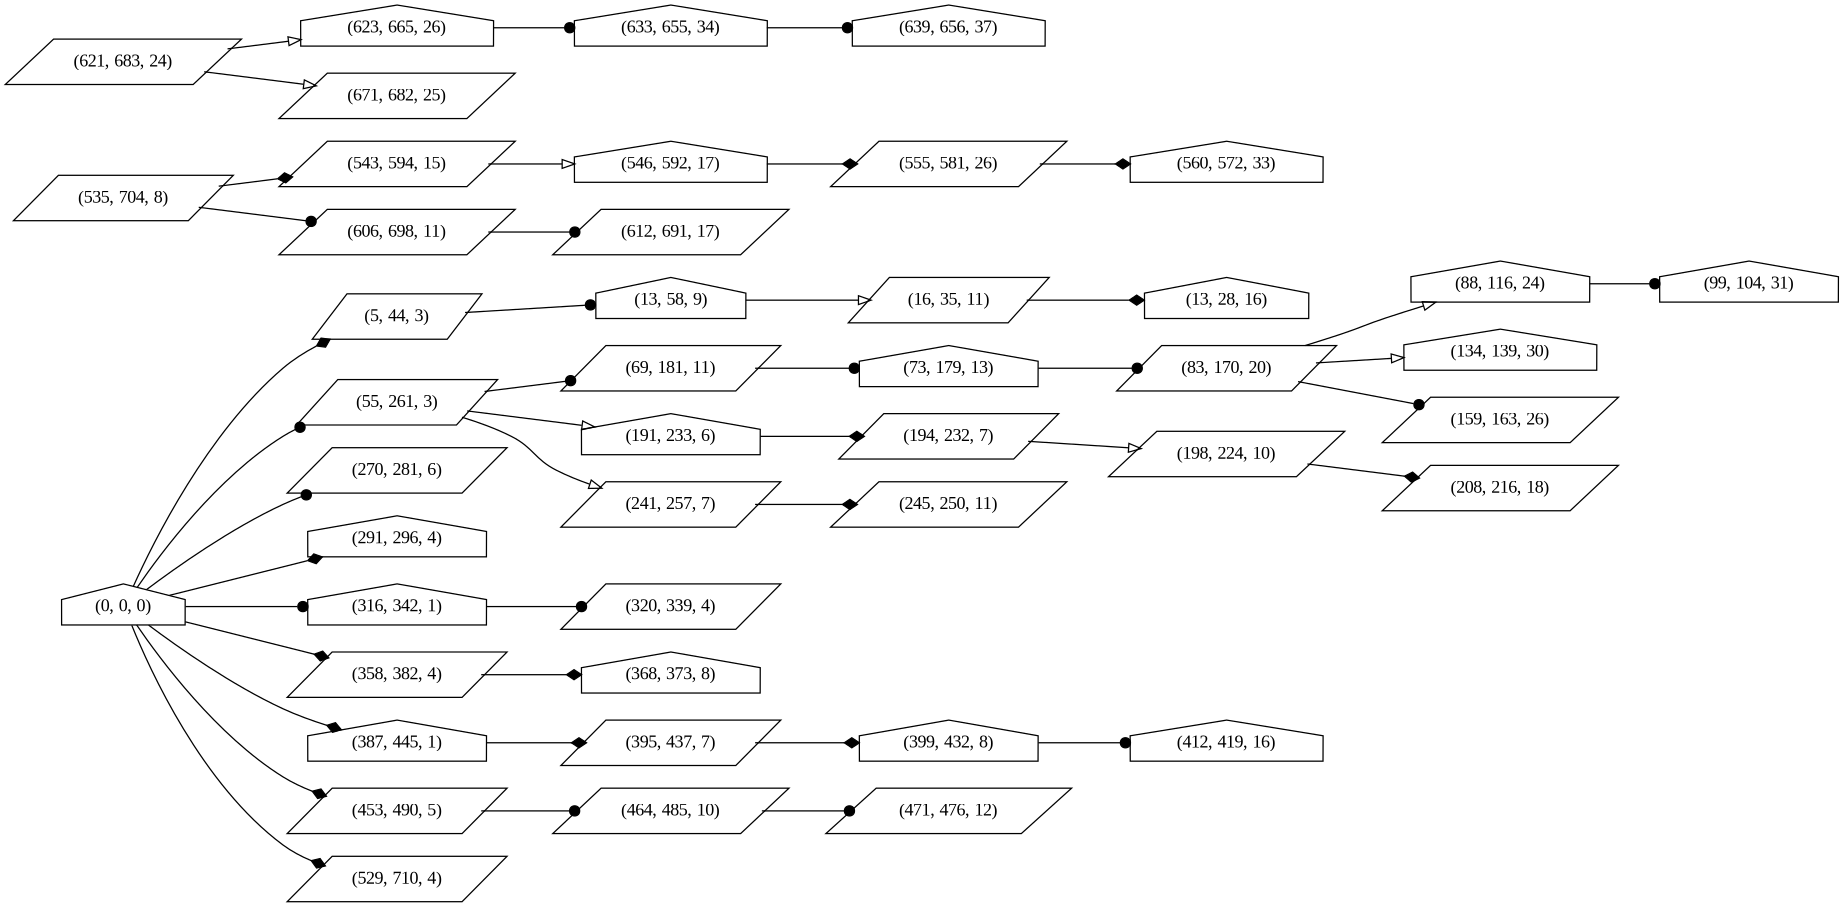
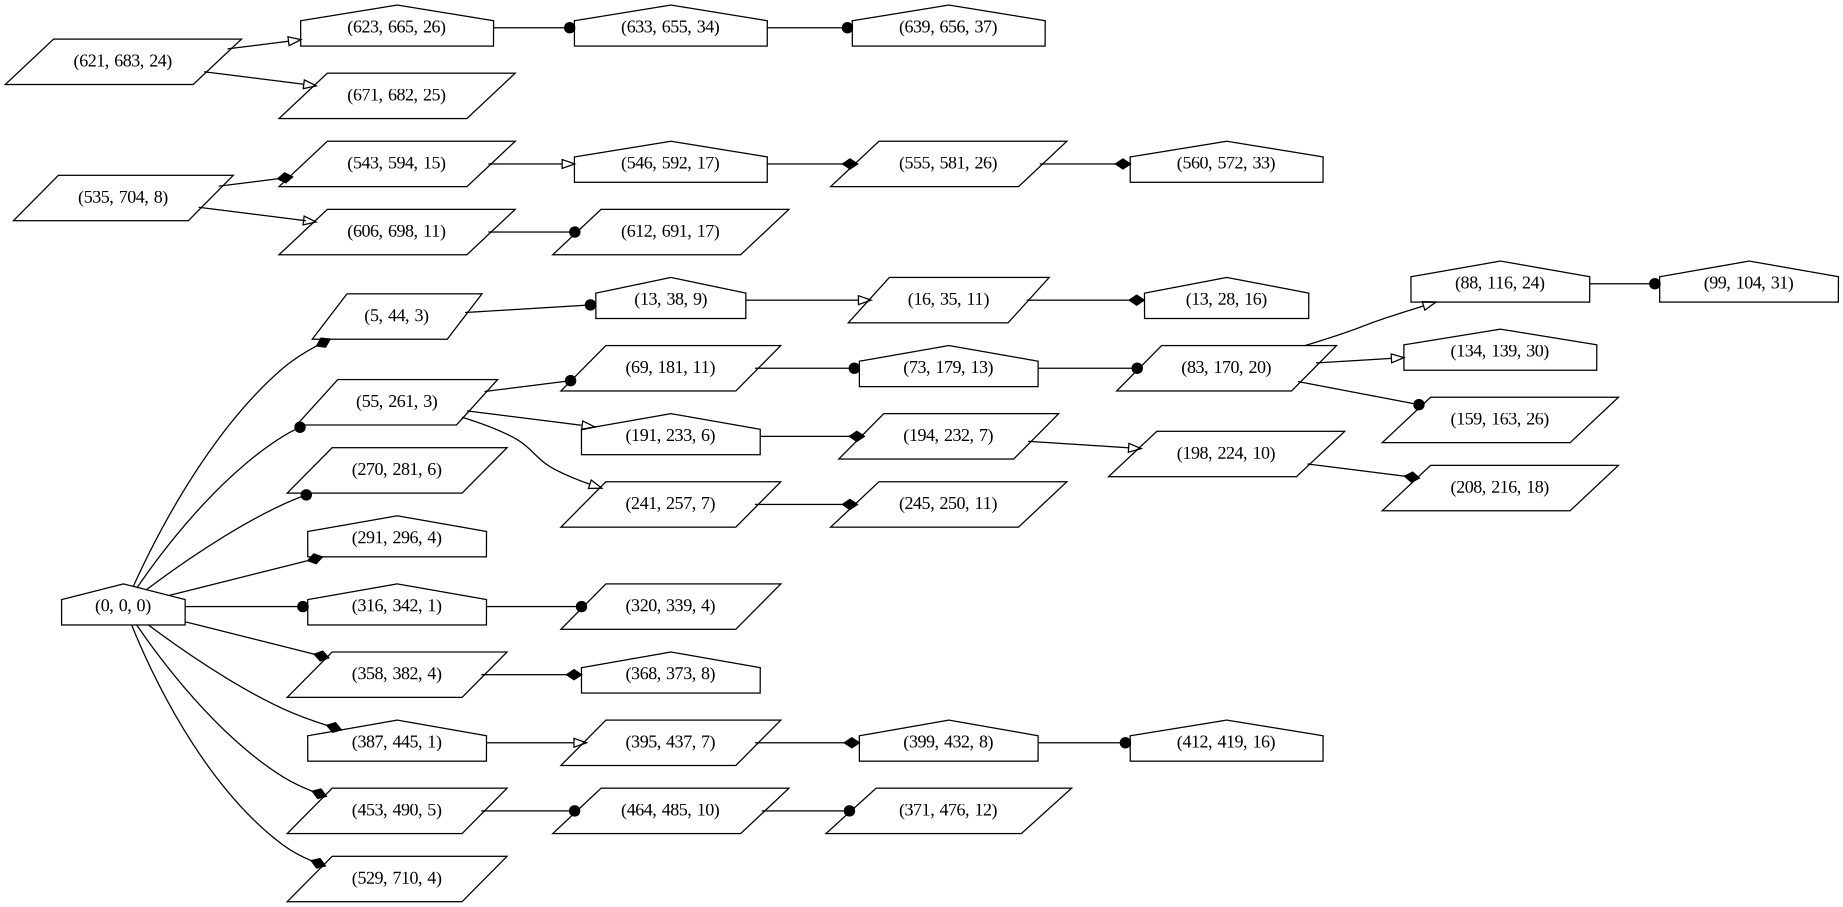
edge "(535, 704, 8)" -> "(606, 698, 11)": arrowhead dot -> onormal
node "(13, 58, 9)": label "(13, 58, 9)" -> "(13, 38, 9)"
edge "(387, 445, 1)" -> "(395, 437, 7)": arrowhead diamond -> onormal
node "(471, 476, 12)": label "(471, 476, 12)" -> "(371, 476, 12)"
